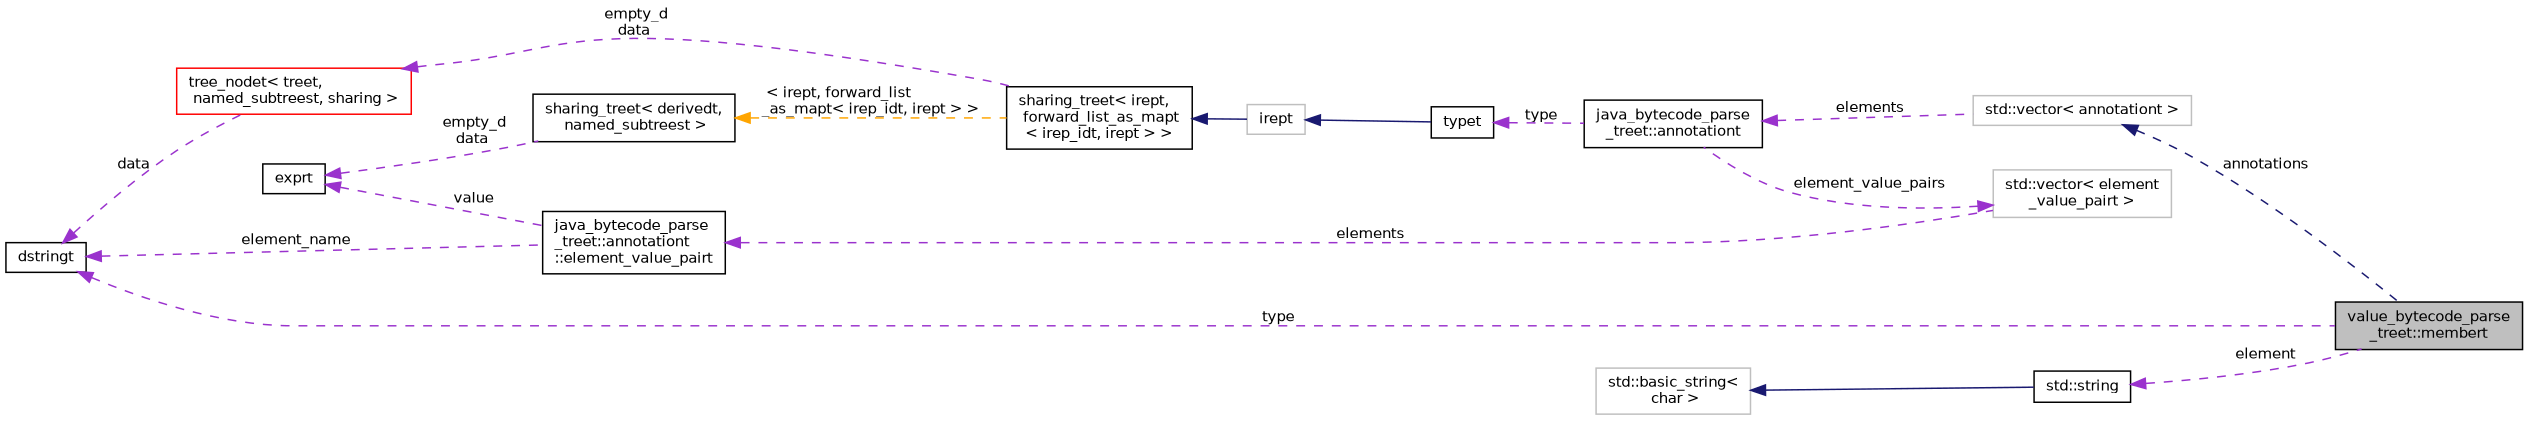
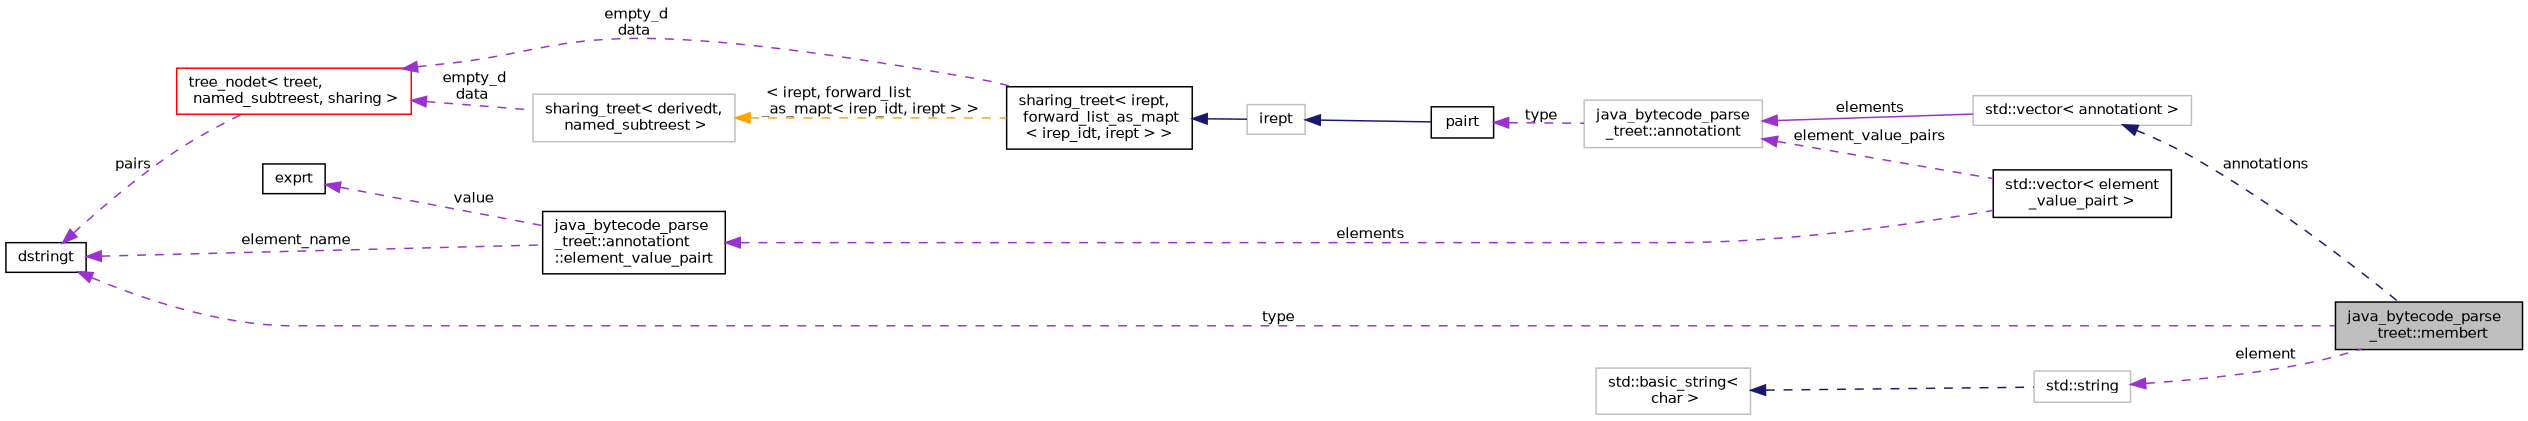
edge "std::vector< annotationt >" -> "java_bytecode_parse _treet::annotationt": style dashed -> solid
node "sharing_treet< derivedt, named_subtreest >": color black -> grey75
node "typet": label "typet" -> "pairt"
node "java_bytecode_parse _treet::annotationt": color black -> grey75
edge "sharing_treet< derivedt, named_subtreest >" -> "exprt": now "sharing_treet< derivedt, named_subtreest >" -> "tree_nodet< treet, named_subtreest, sharing >"
edge "tree_nodet< treet, named_subtreest, sharing >" -> "dstringt": label " data" -> " pairs"
node "std::vector< element _value_pairt >": color grey75 -> black
edge "java_bytecode_parse _treet::annotationt" -> "std::vector< element _value_pairt >": reversed
node "value_bytecode_parse _treet::membert": label "value_bytecode_parse _treet::membert" -> "java_bytecode_parse _treet::membert"
node "std::string": color black -> grey75
edge "std::string" -> "std::basic_string< char >": style solid -> dashed
